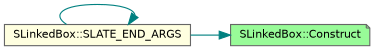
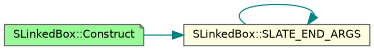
edge "SLinkedBox::SLATE_END_ARGS" -> "SLinkedBox::Construct": reversed
